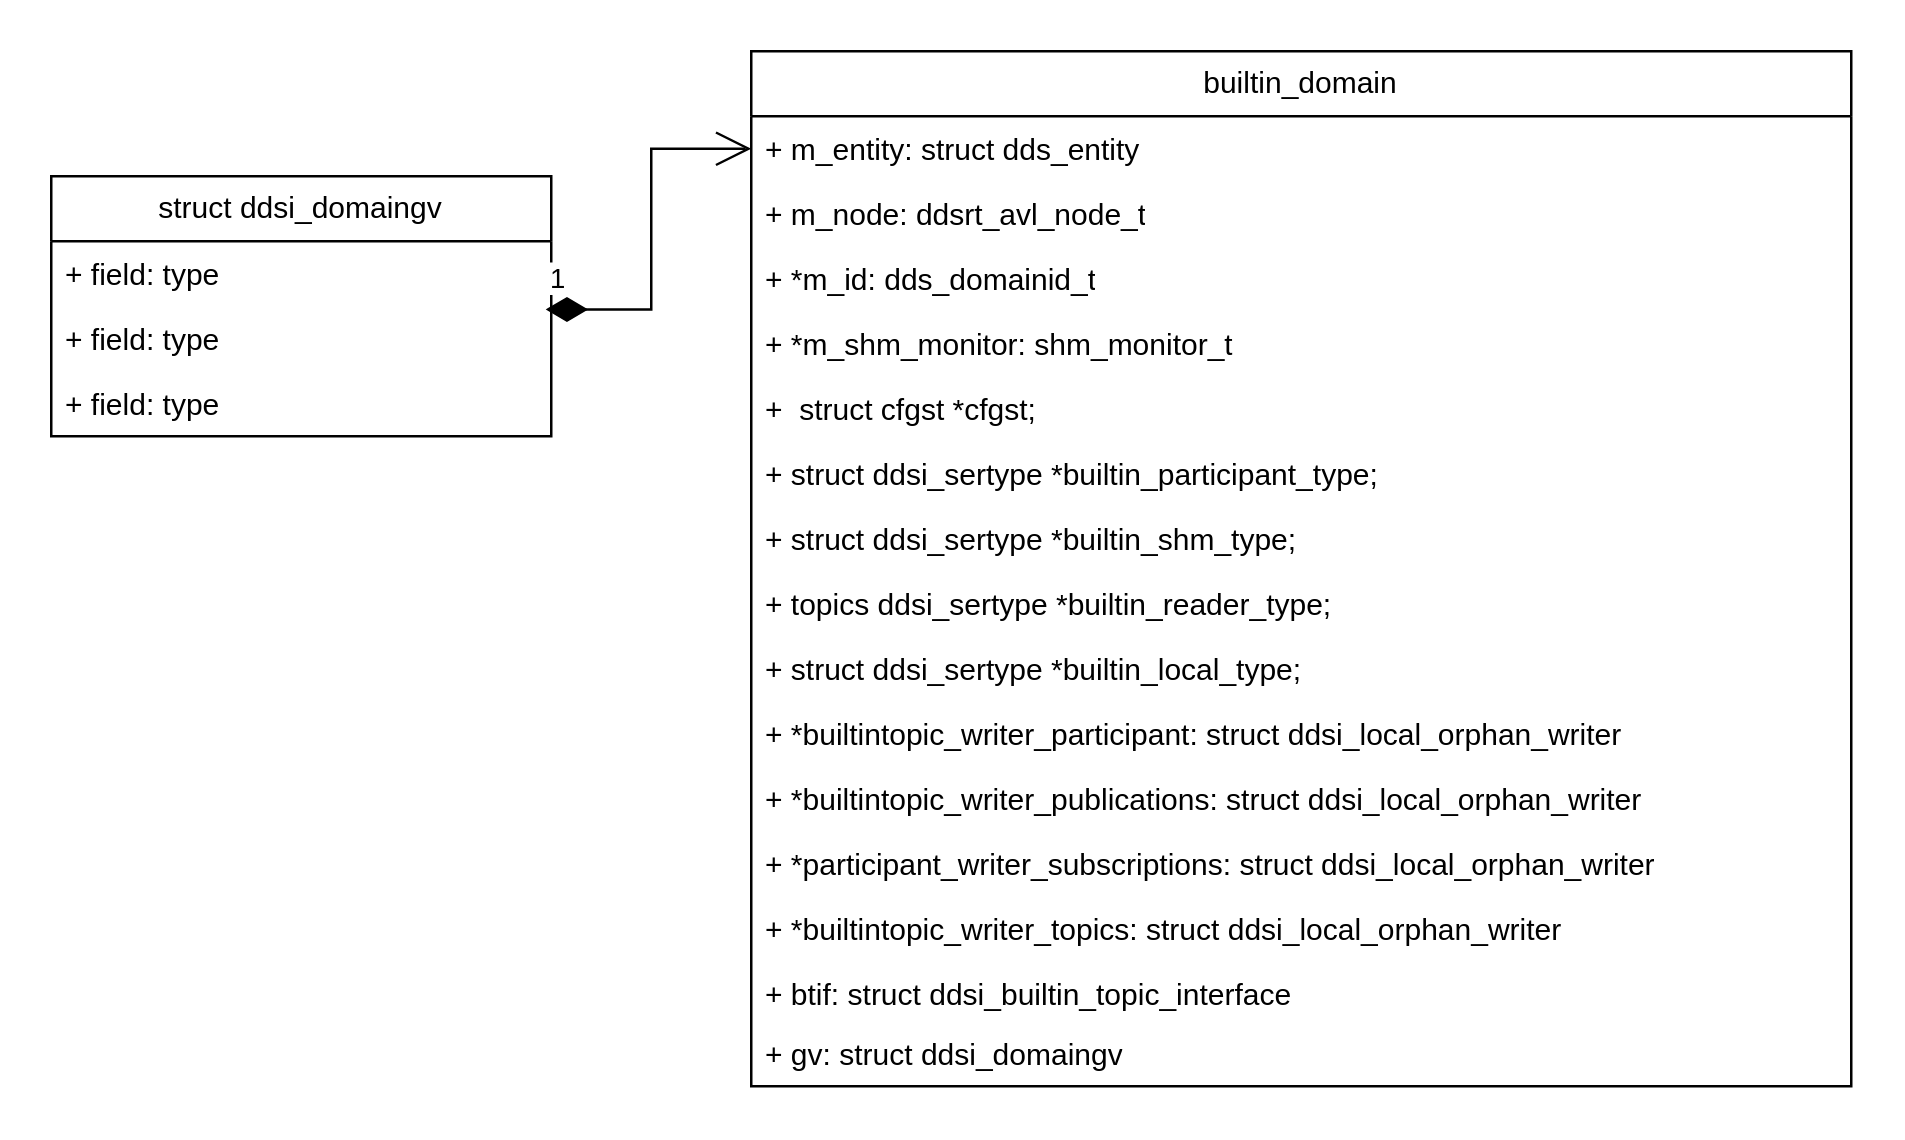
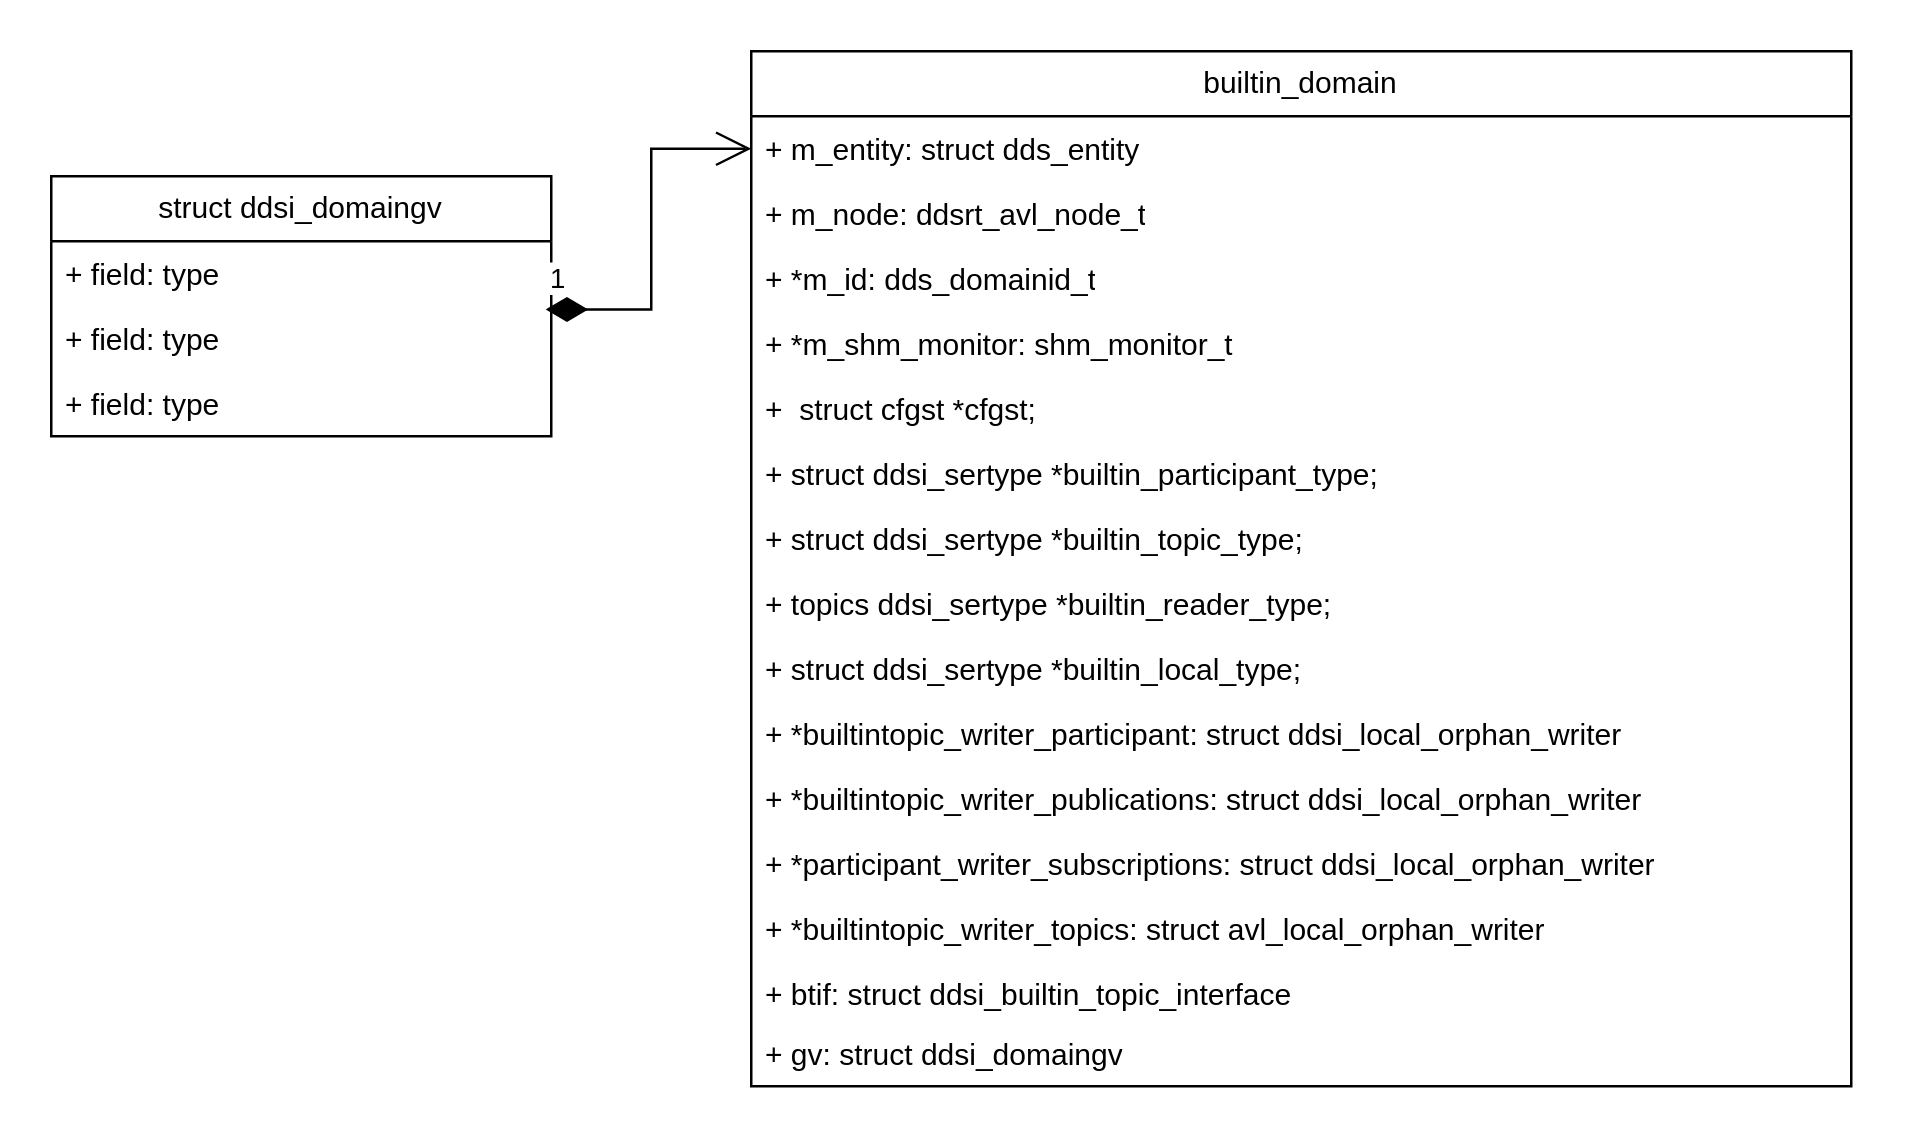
node "+ struct ddsi_sertype *builtin_shm_type;": label "+ struct ddsi_sertype *builtin_shm_type;" -> "+ struct ddsi_sertype *builtin_topic_type;"
node "+ *builtintopic_writer_topics: struct ddsi_local_orphan_writer": label "+ *builtintopic_writer_topics: struct ddsi_local_orphan_writer" -> "+ *builtintopic_writer_topics: struct avl_local_orphan_writer"
